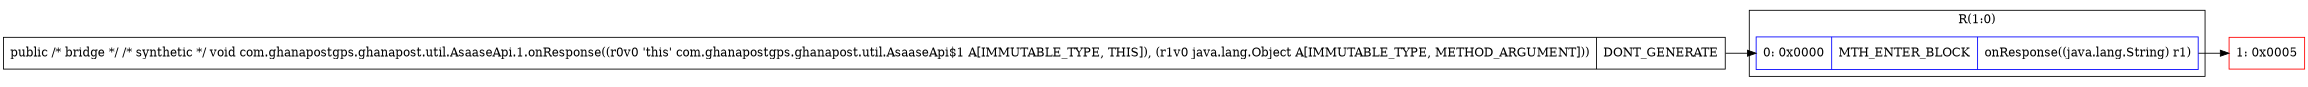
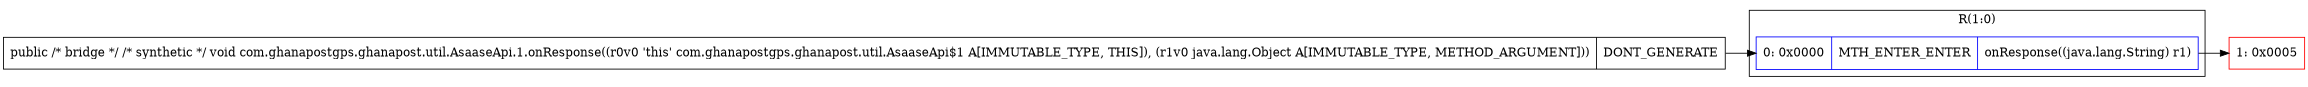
node "0: 0x0000": text "MTH_ENTER_BLOCK" -> "MTH_ENTER_ENTER"
